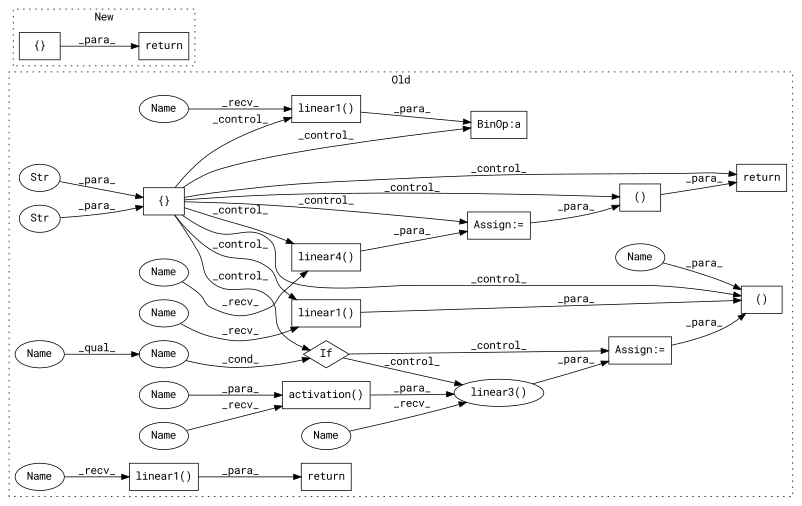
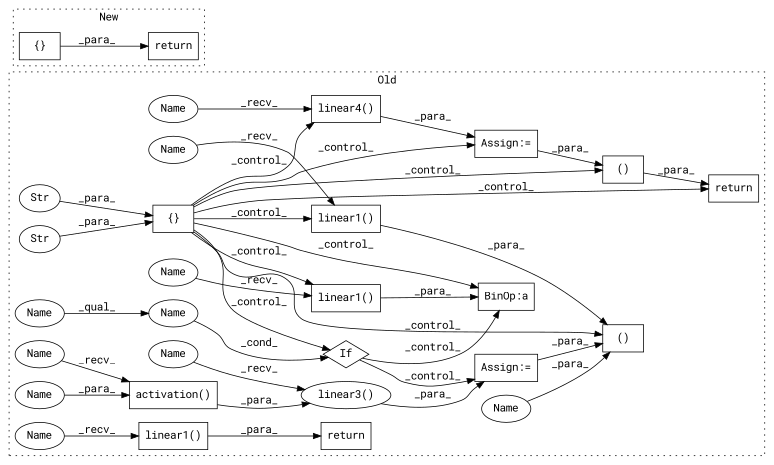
edge "If" -> "linear3()": now "If" -> "BinOp:a"
